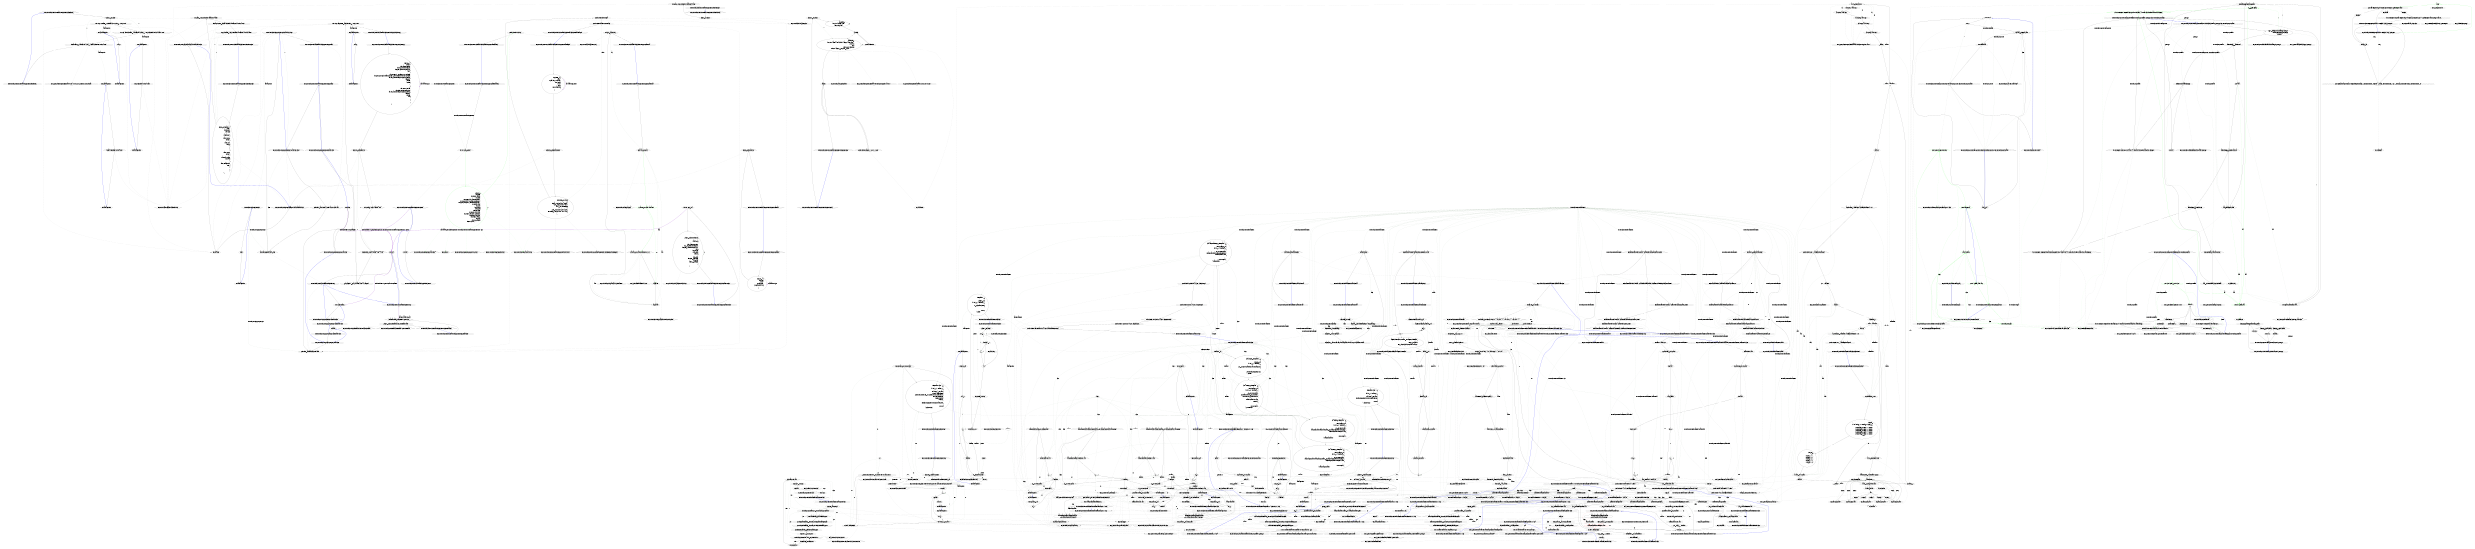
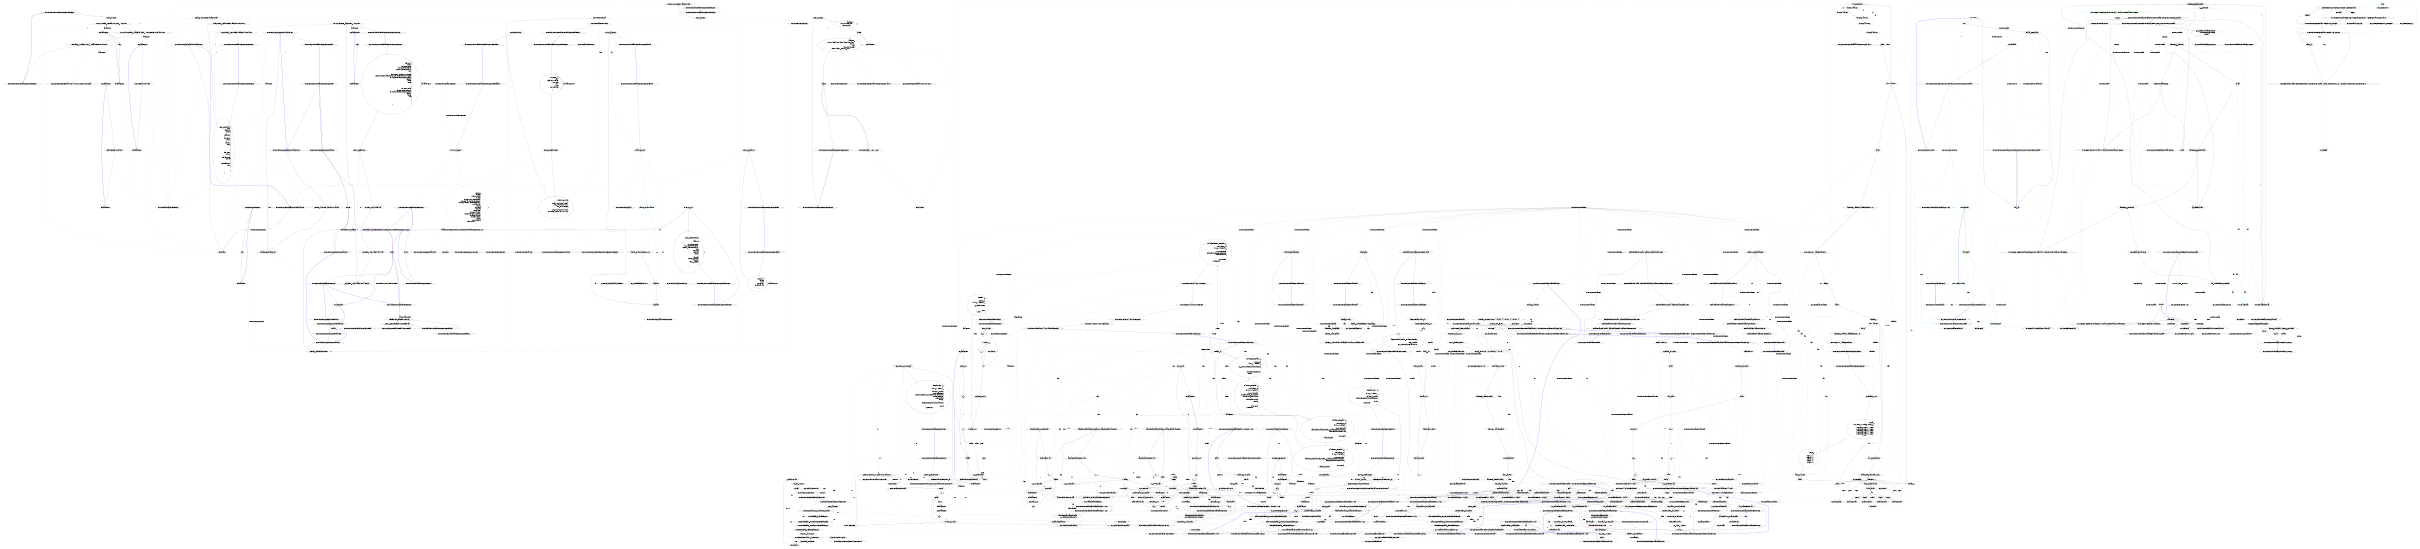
node "Entry Newtonsoft.Json.JsonReader.Read()": removed
